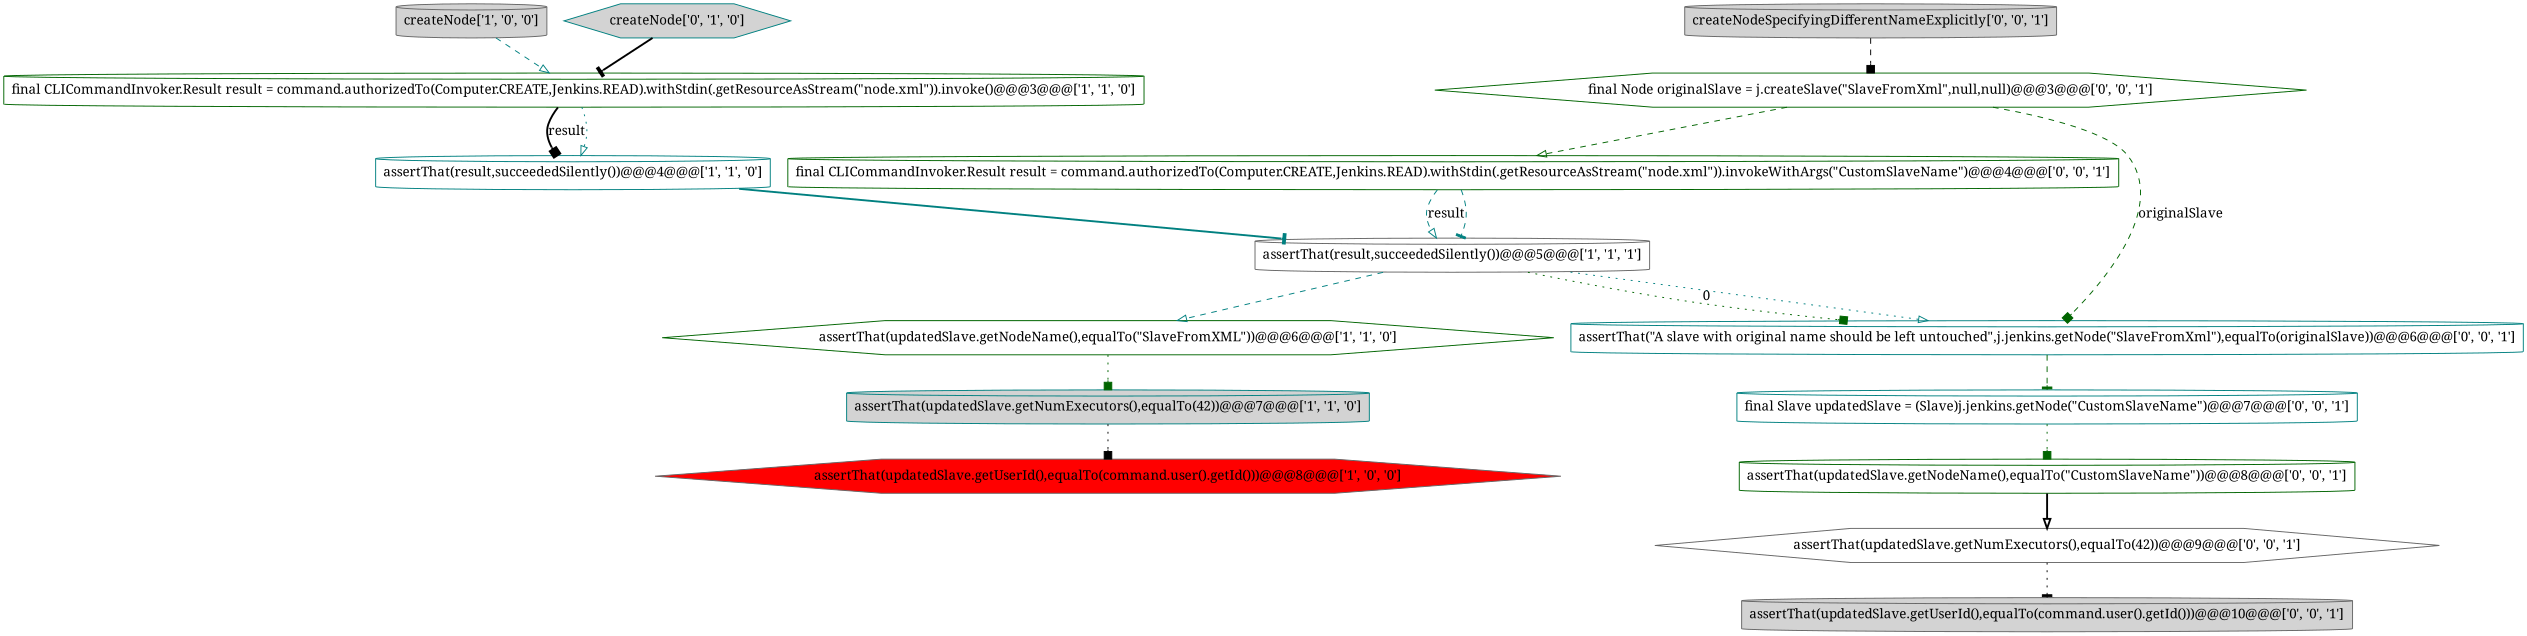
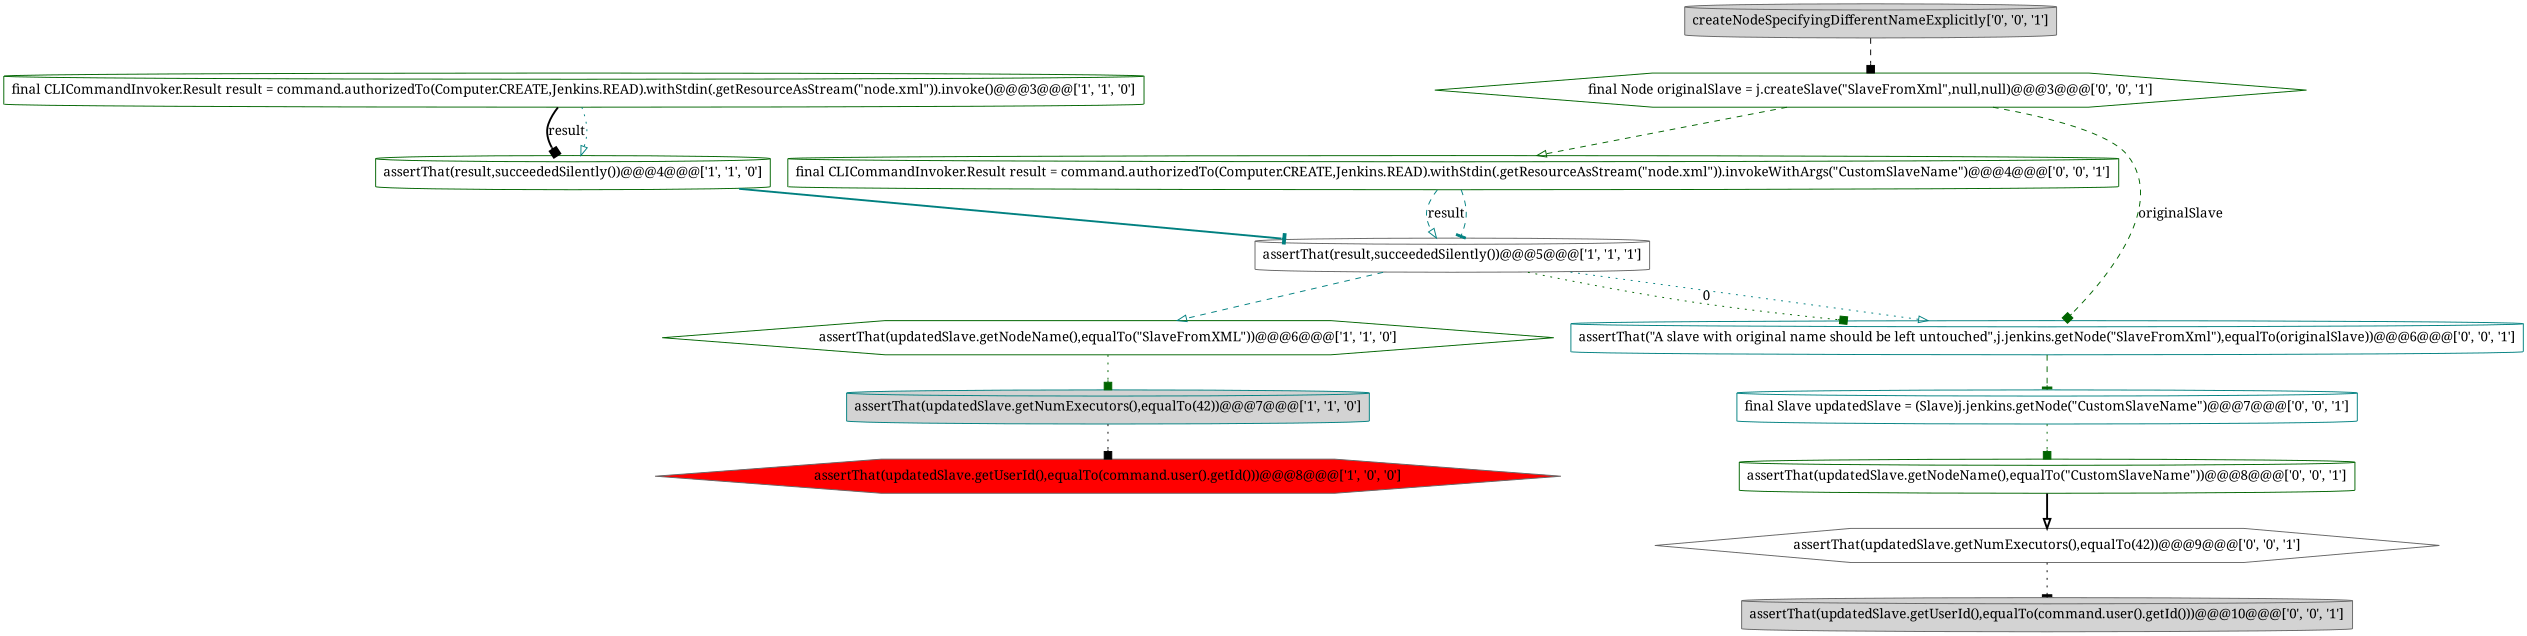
node "createNode['1', '0', '0']": removed
node "createNode['0', '1', '0']": removed
node "assertThat(result,succeededSilently())@@@4@@@['1', '1', '0']": color teal -> darkgreen
